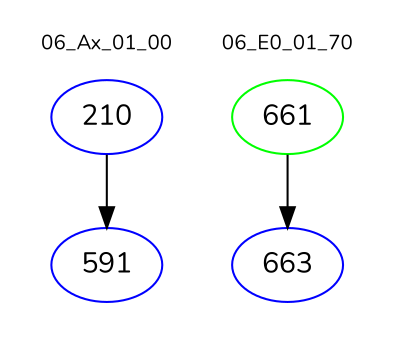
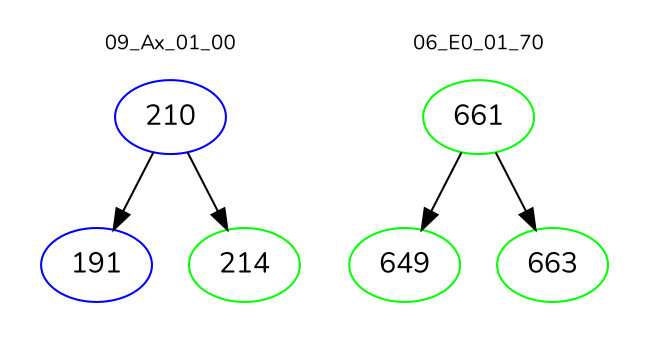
cluster "06_Ax_01_00": label "06_Ax_01_00" -> "09_Ax_01_00"
node "591": label "591" -> "191"
node "214": added
node "663": color blue -> green
node "649": added
